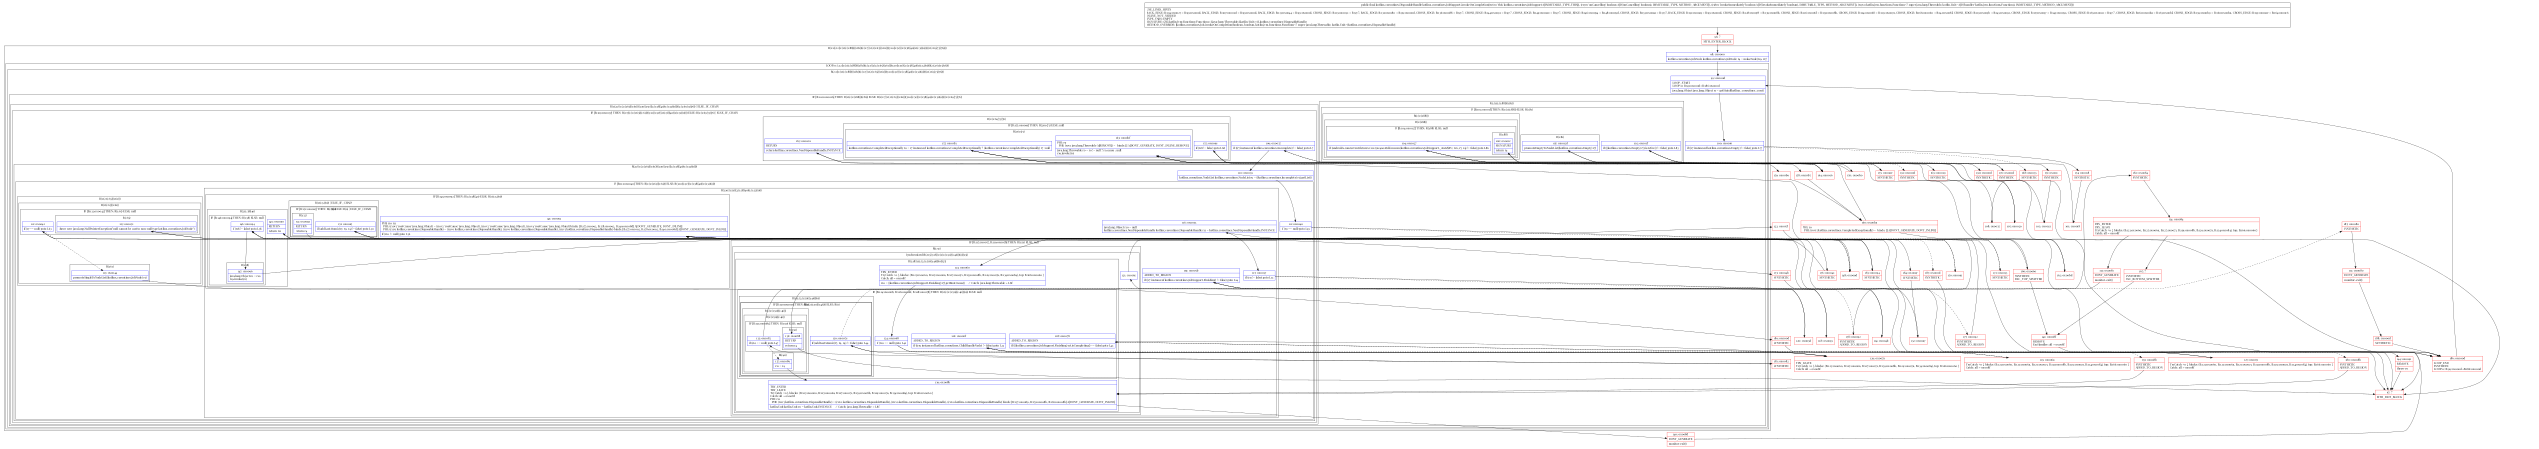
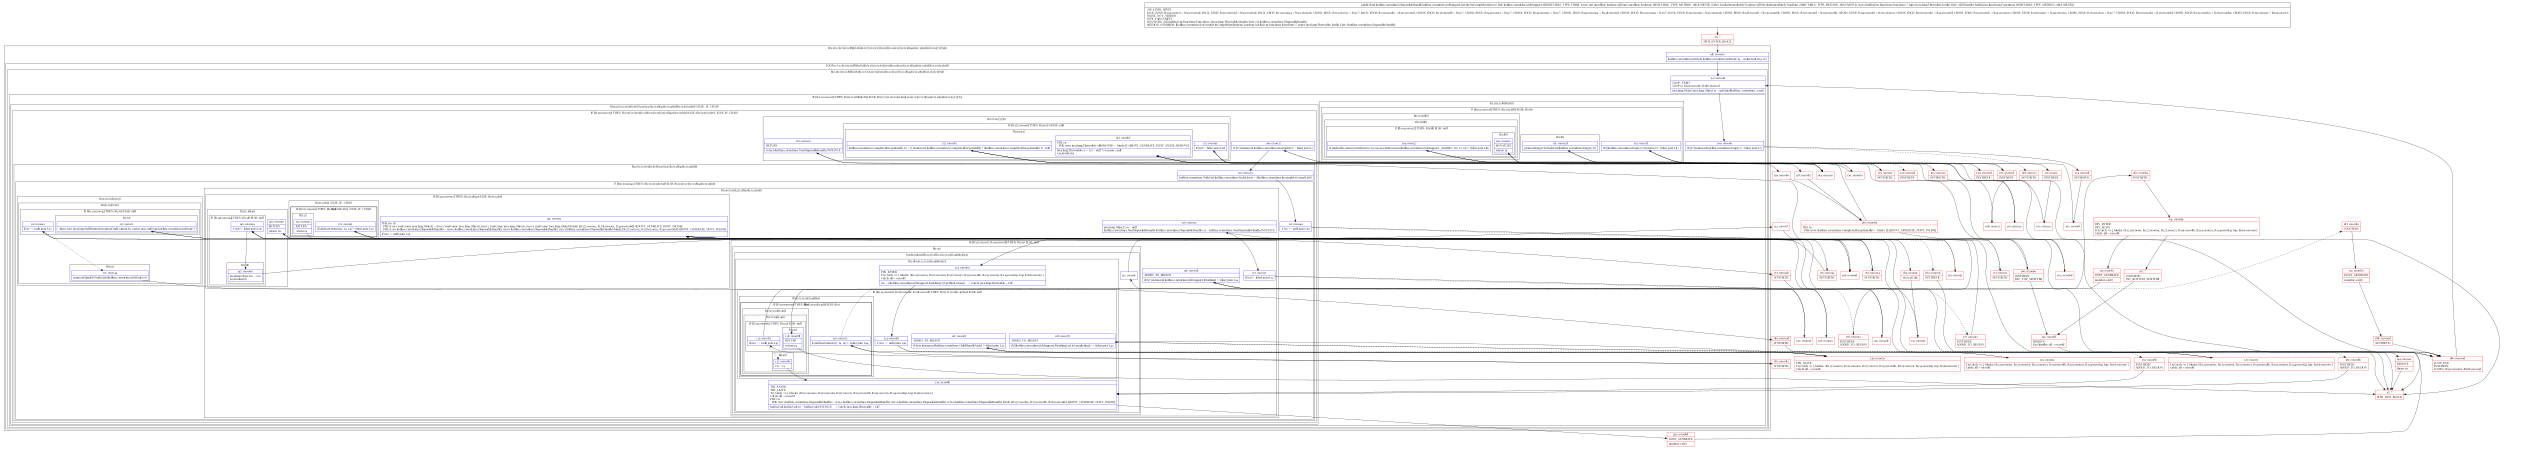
node "184: 0x00a7": text "SYNTHETIC" -> "SIGNATURE"
